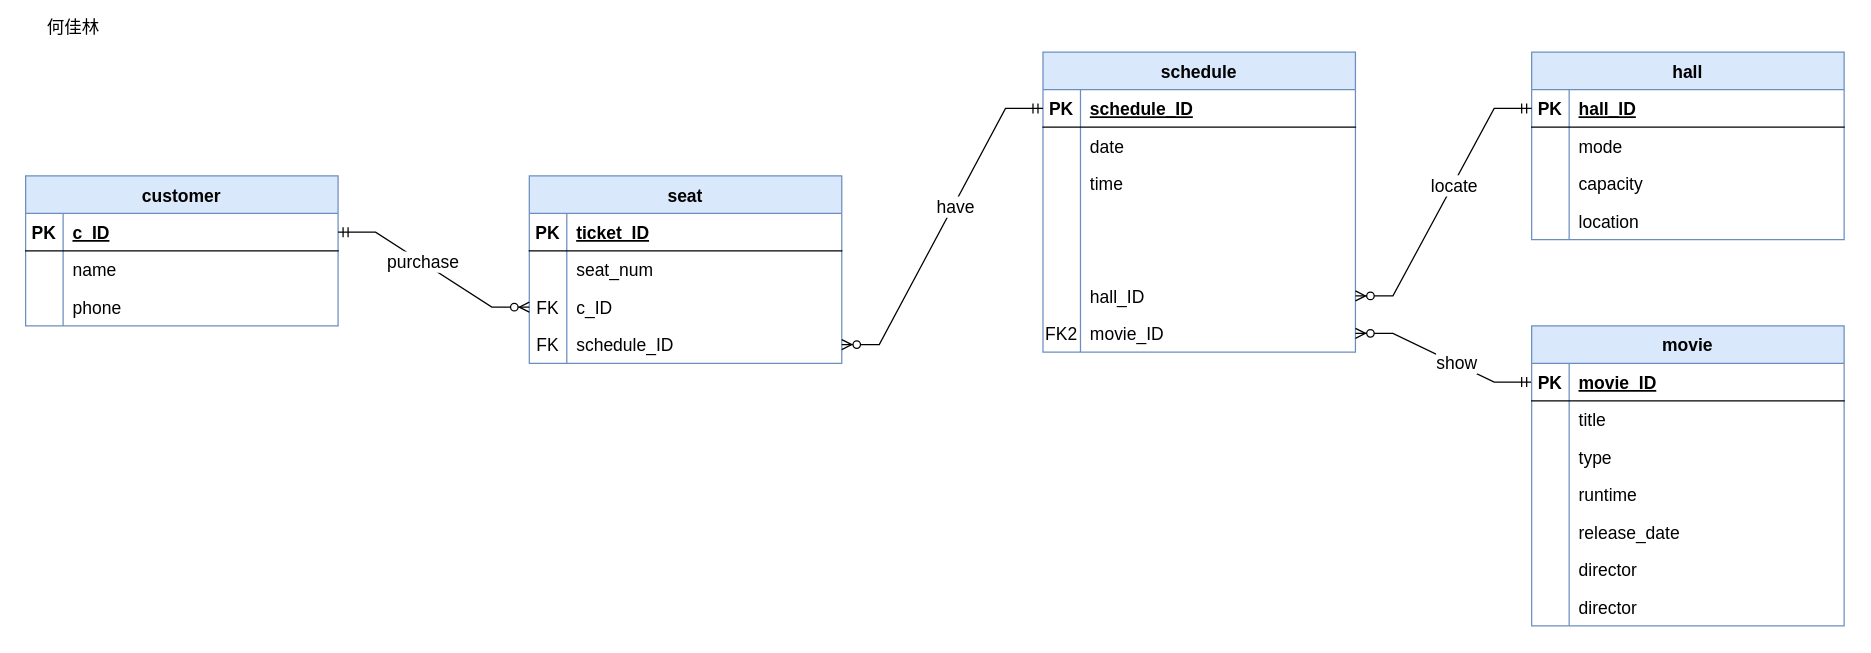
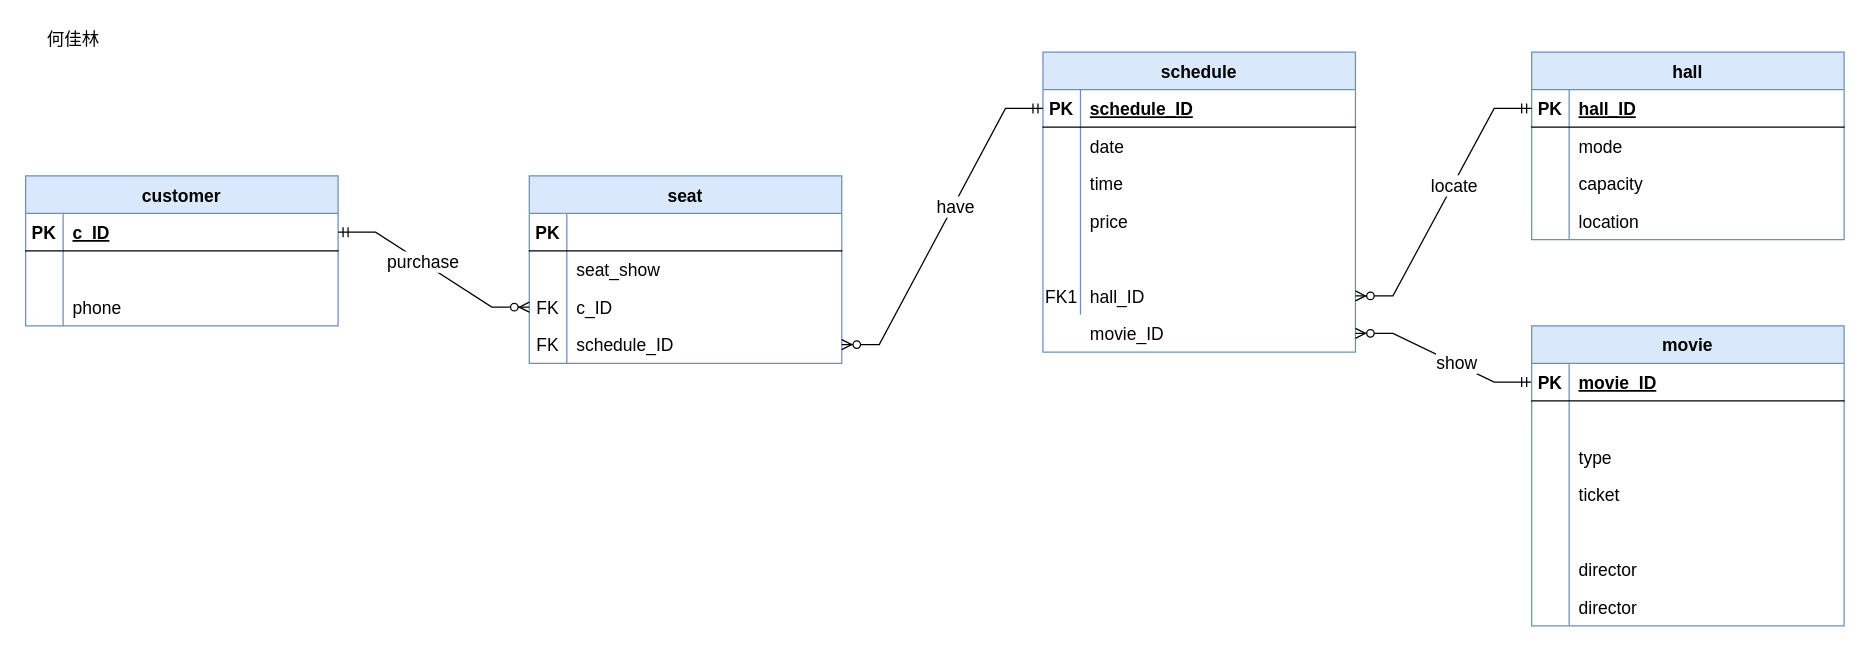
node "何佳林": moved (73, 26) -> (73, 39)
node "price": added
node "ticket_ID": removed
node "name": removed
node "seat_num": label "seat_num" -> "seat_show"
node "FK1": added
node "FK2": removed
node "title": removed
node "runtime": label "runtime" -> "ticket"
node "release_date": removed
